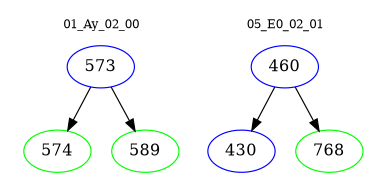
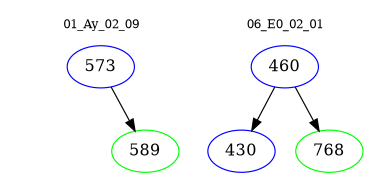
cluster "01_Ay_02_00": label "01_Ay_02_00" -> "01_Ay_02_09"
cluster "05_E0_02_01": label "05_E0_02_01" -> "06_E0_02_01"
node "574": removed
